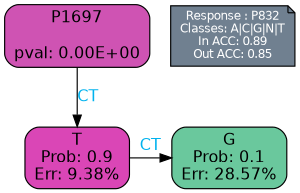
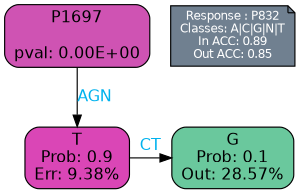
edge "P1697 pval: 0.00E+00" -> "T Prob: 0.9 Err: 9.38%": label "CT" -> "AGN"
node "G Prob: 0.1 Err: 28.57%": label "G Prob: 0.1 Err: 28.57%" -> "G Prob: 0.1 Out: 28.57%"
